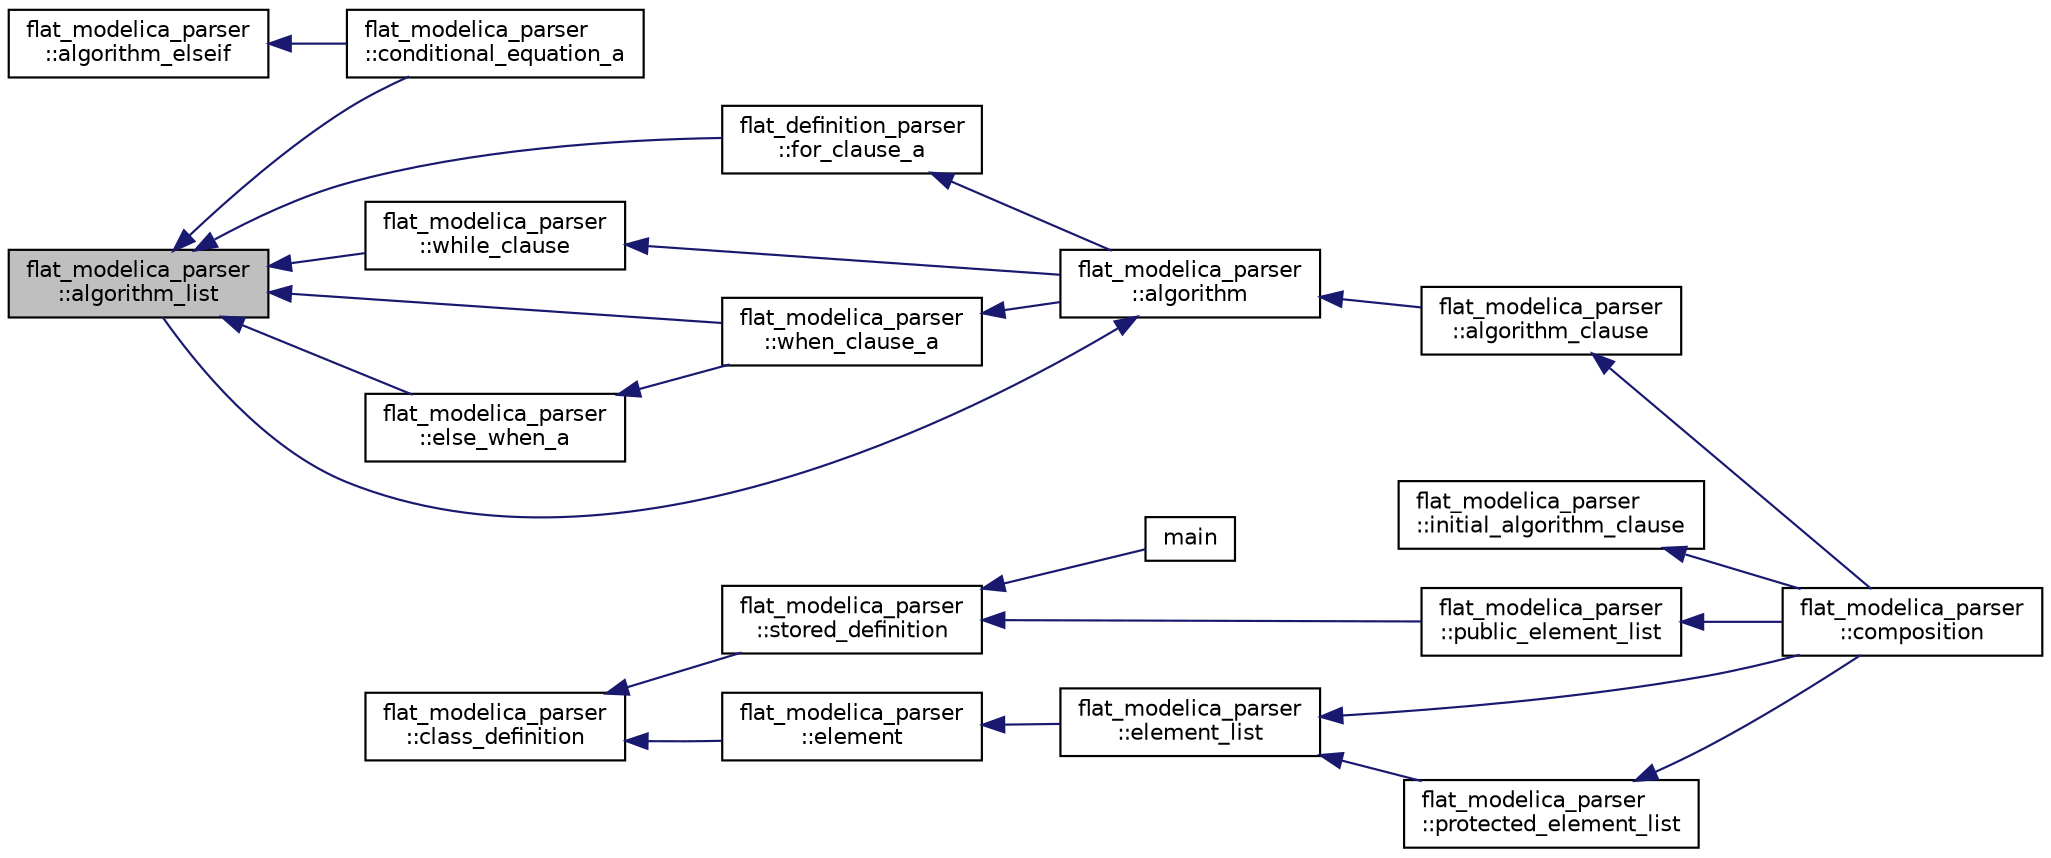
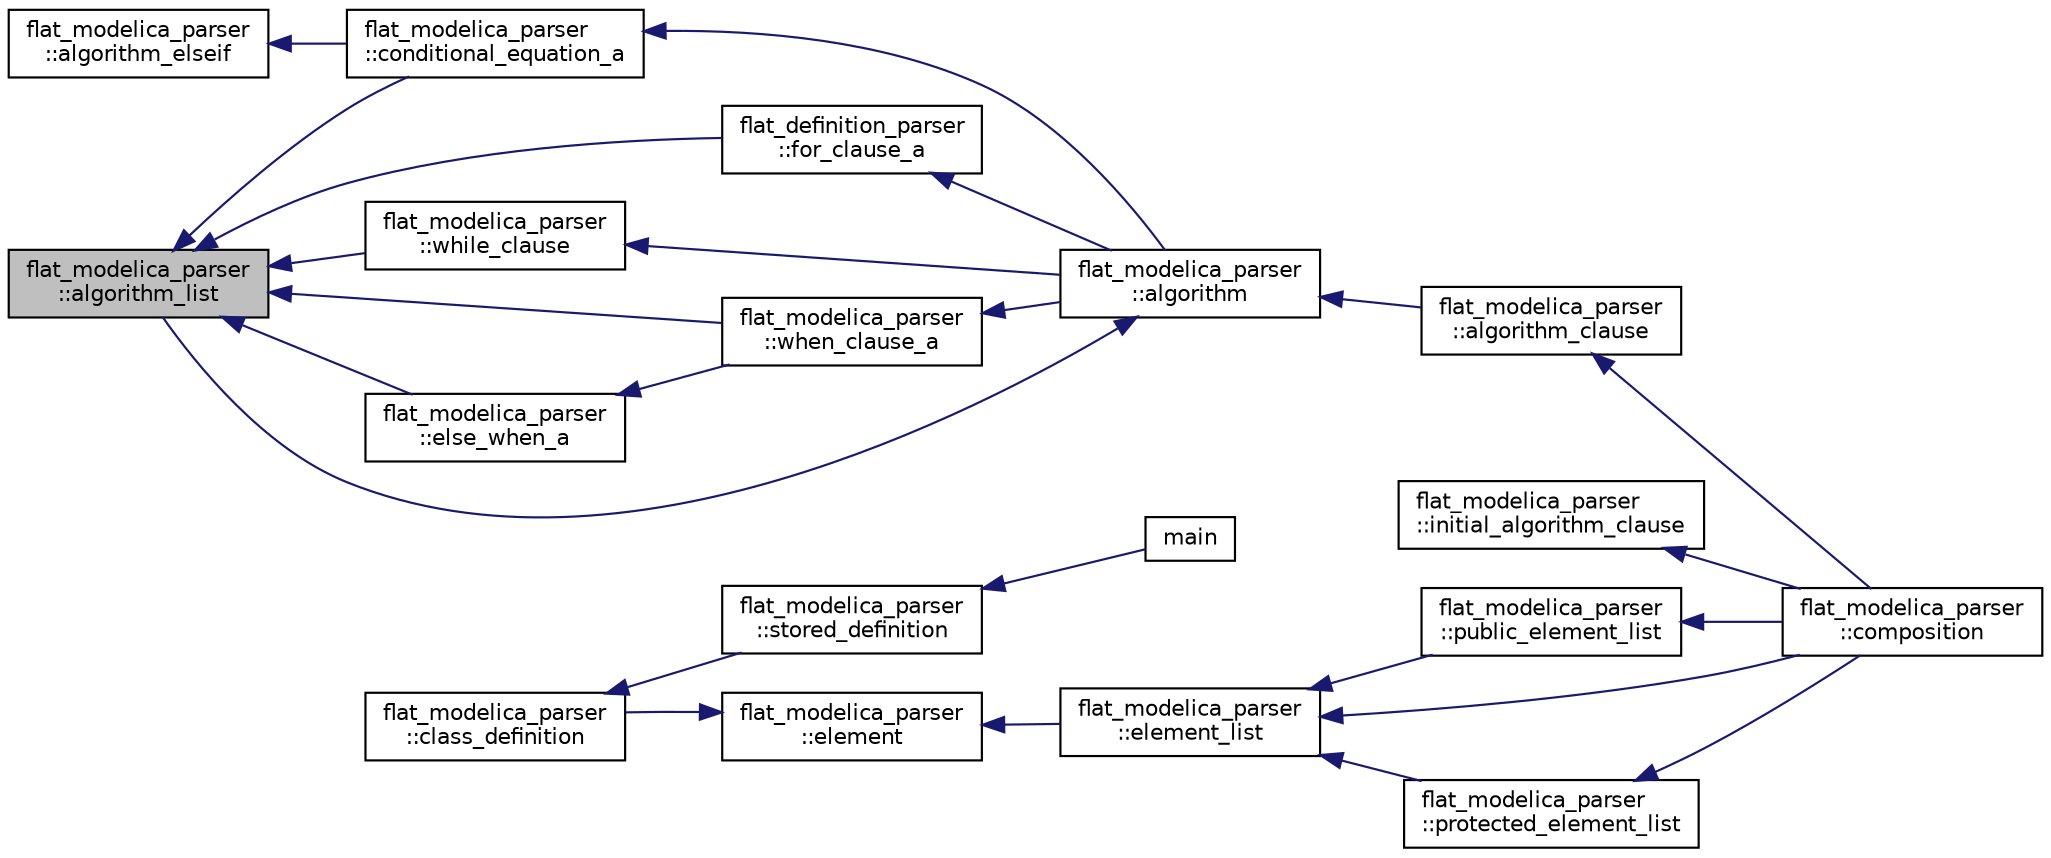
edge "flat_modelica_parser ::algorithm" -> "flat_modelica_parser ::conditional_equation_a": added
edge "flat_modelica_parser ::public_element_list" -> "flat_modelica_parser ::stored_definition": now "flat_modelica_parser ::public_element_list" -> "flat_modelica_parser ::element_list"
edge "flat_modelica_parser ::element" -> "flat_modelica_parser ::class_definition": reversed
